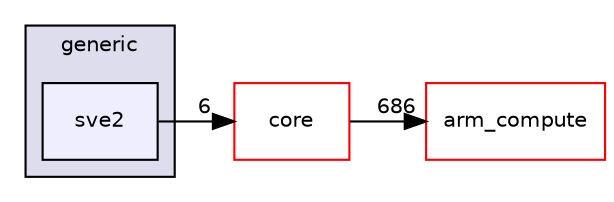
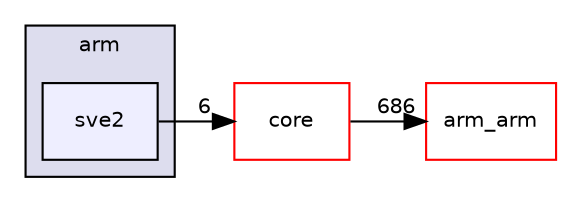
cluster "generic": label "generic" -> "arm"
node "arm_compute": label "arm_compute" -> "arm_arm"
